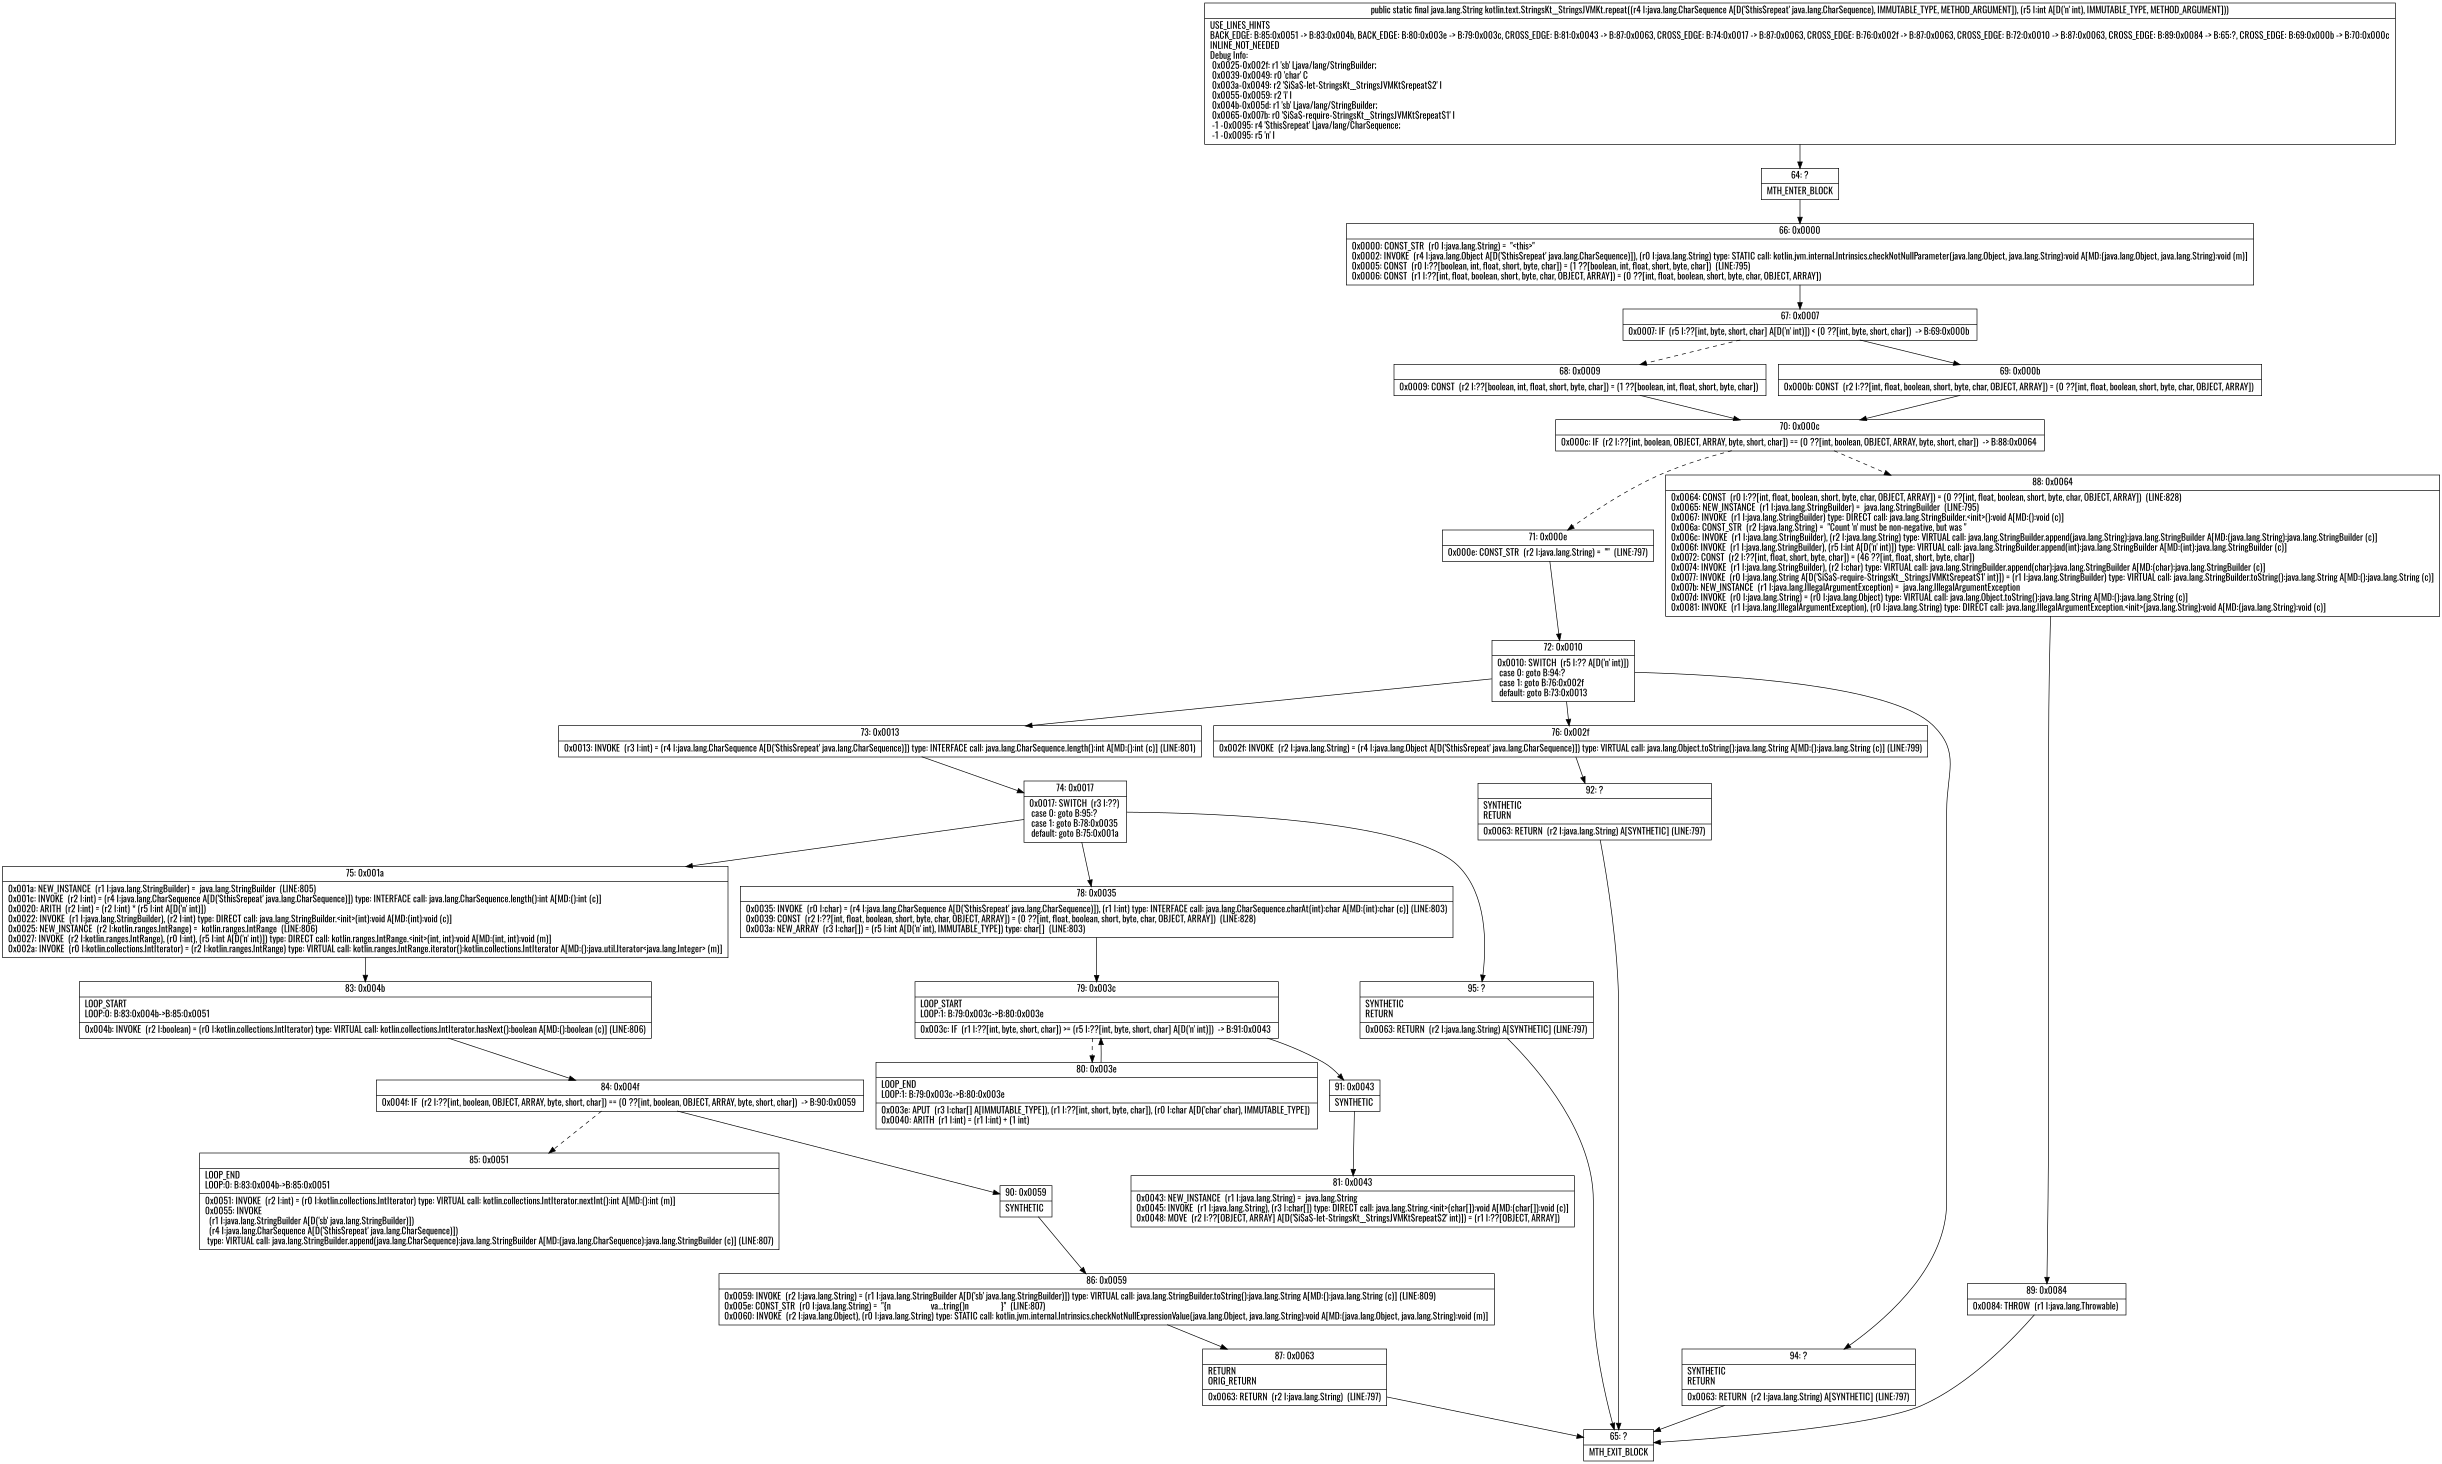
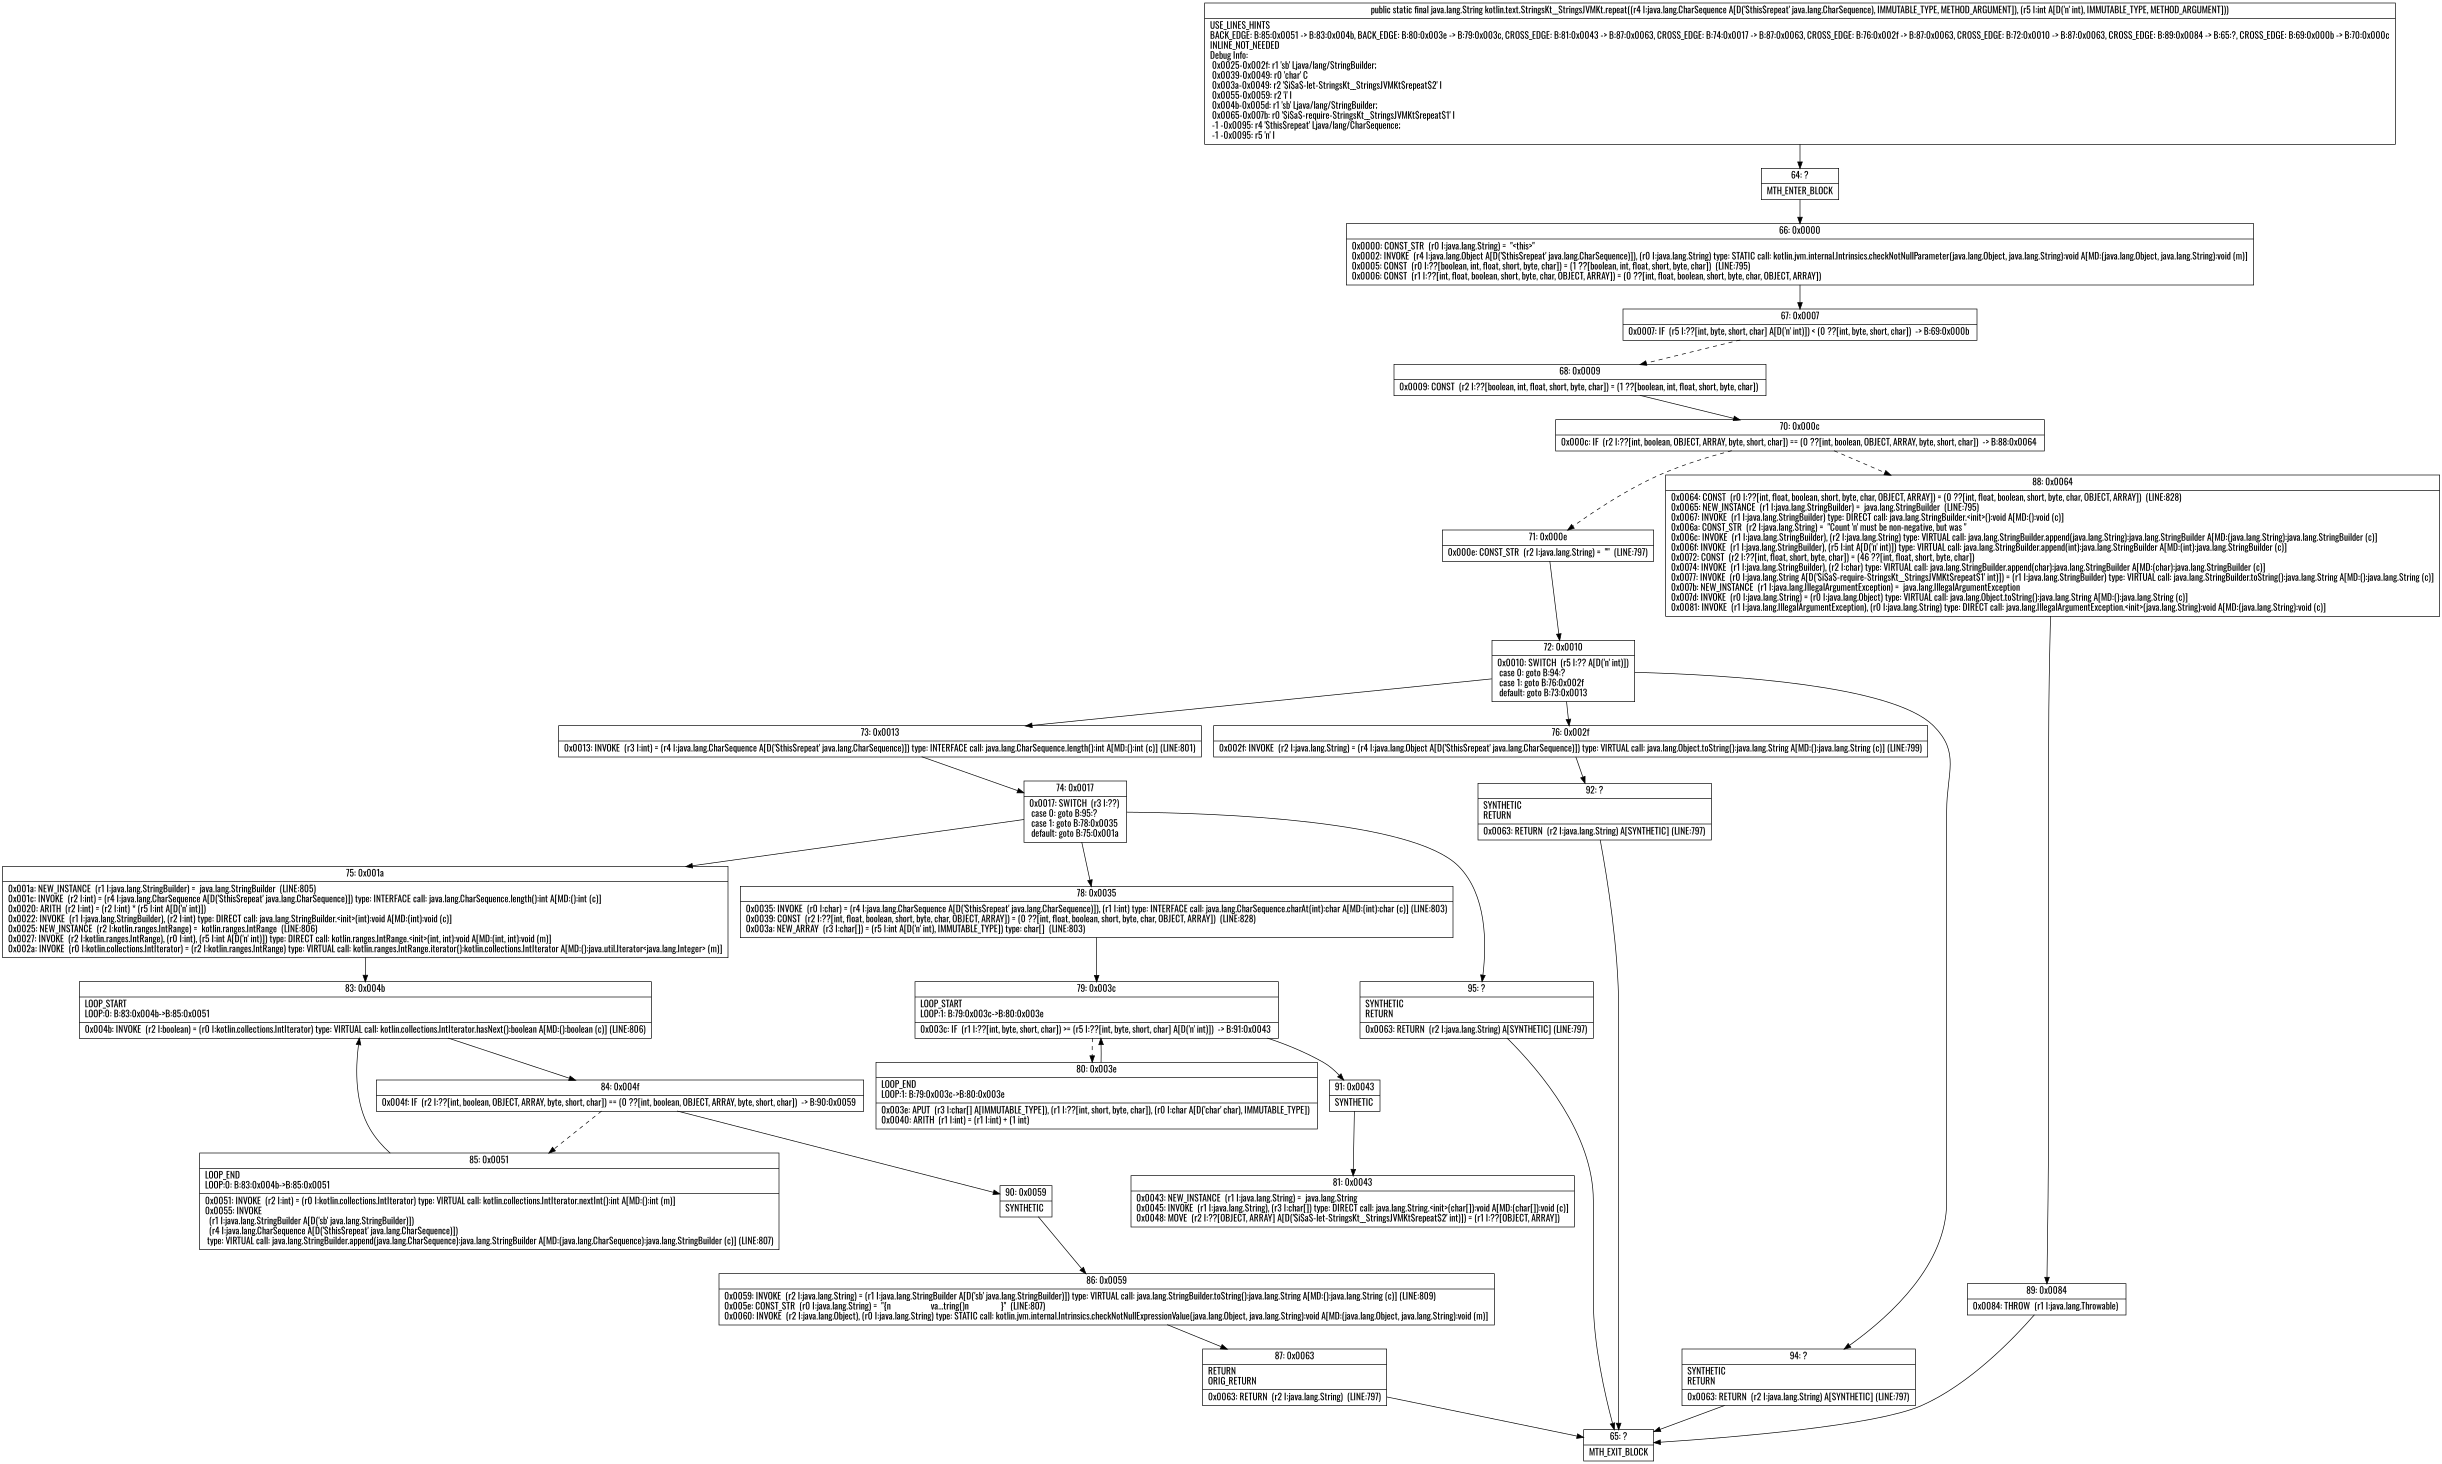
node "69: 0x000b": removed
edge "85: 0x0051" -> "83: 0x004b": added
